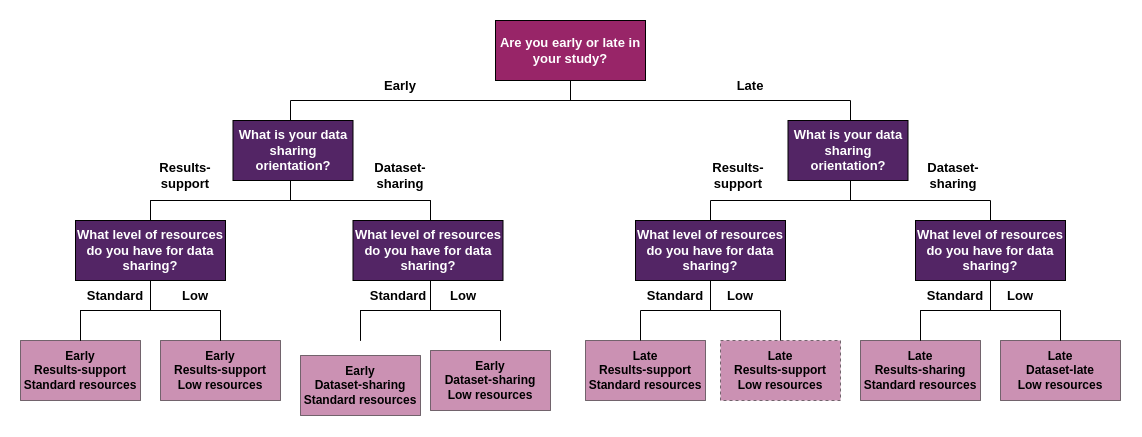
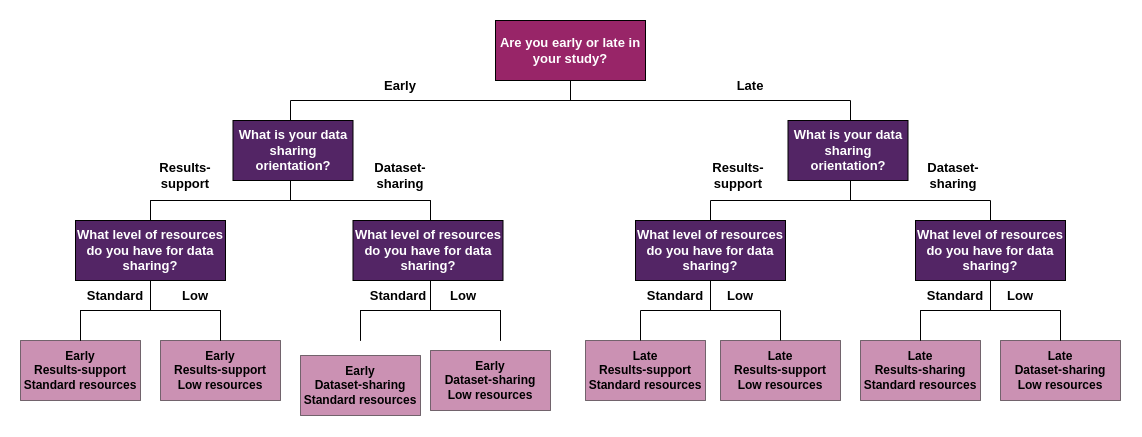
node "Late Results-support Low resources": style dashed -> solid
node "Late Dataset-late Low resources": label "Late Dataset-late Low resources" -> "Late Dataset-sharing Low resources"
